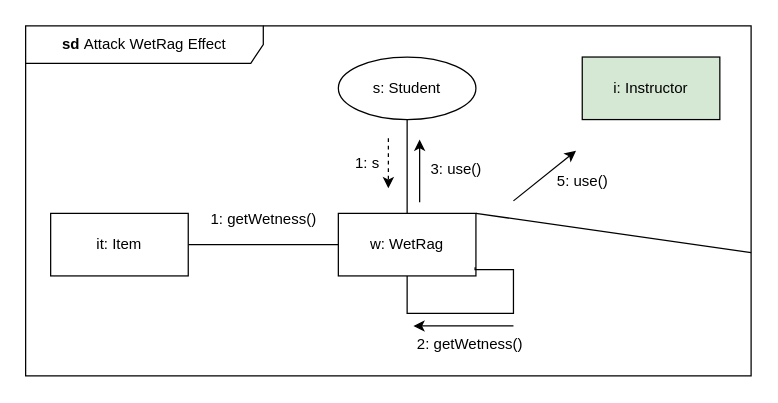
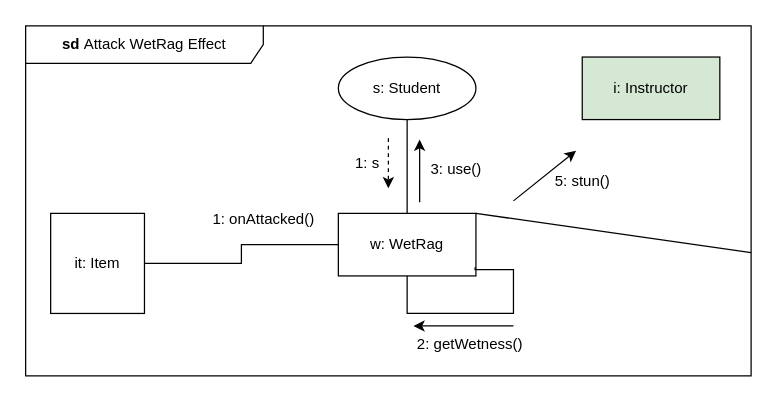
node "5: use()": label "5: use()" -> "5: stun()"
node "1: getWetness()": label "1: getWetness()" -> "1: onAttacked()"
node "it: Item": size 138x63 -> 94x100
